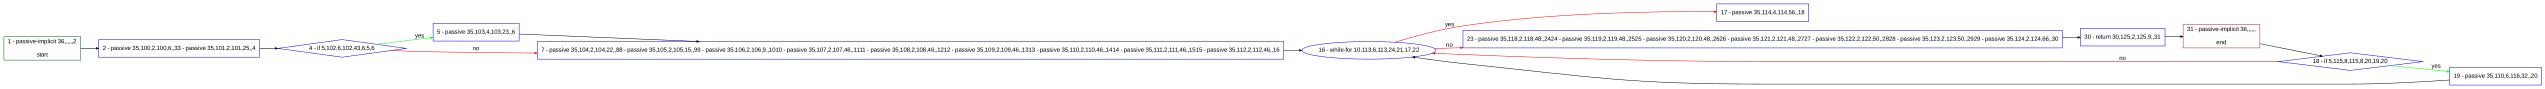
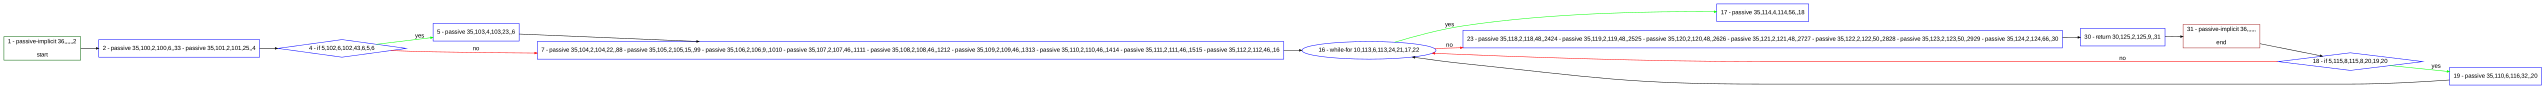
edge "16 - while-for 10,113,6,113,24,21,17,22" -> "17 - passive 35,114,4,114,56,,18": color #ff0000 -> #00ff00
